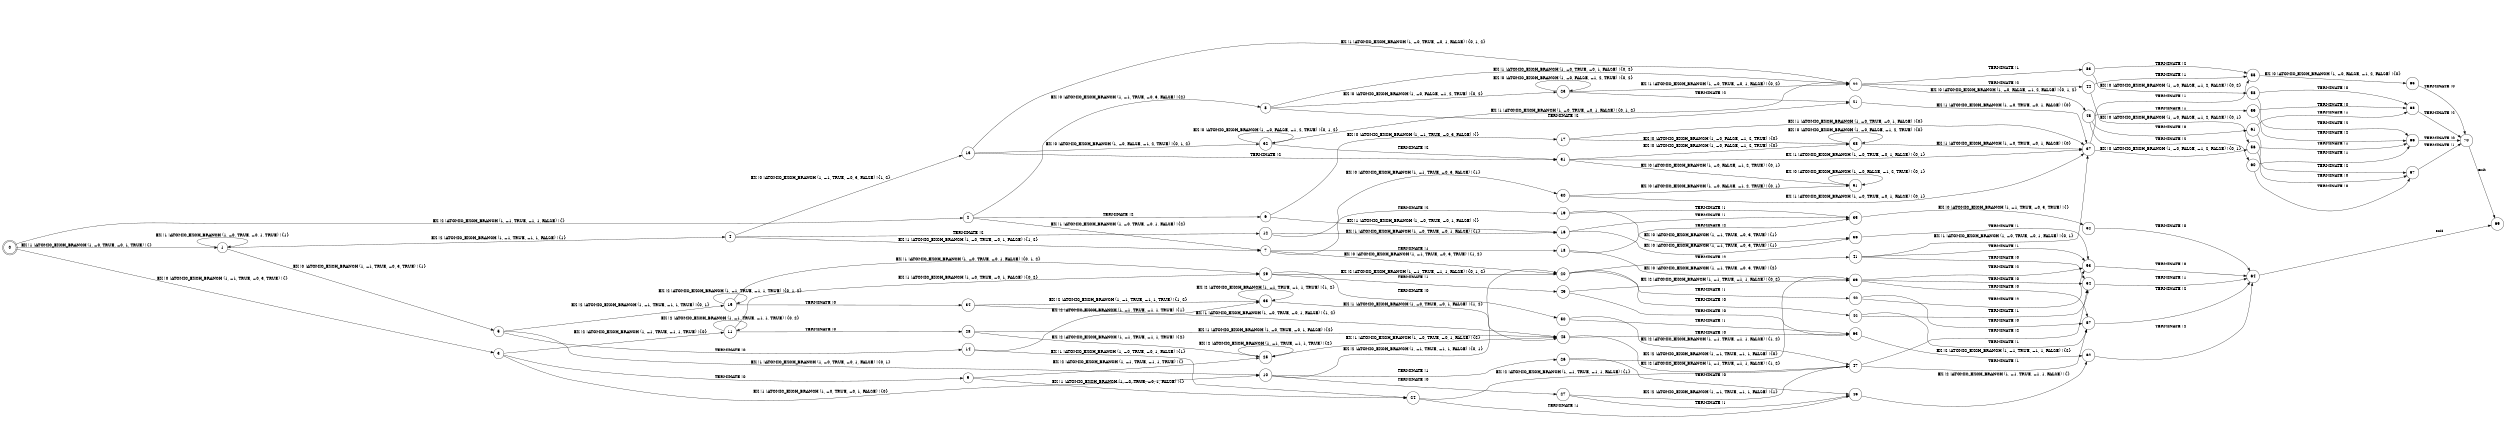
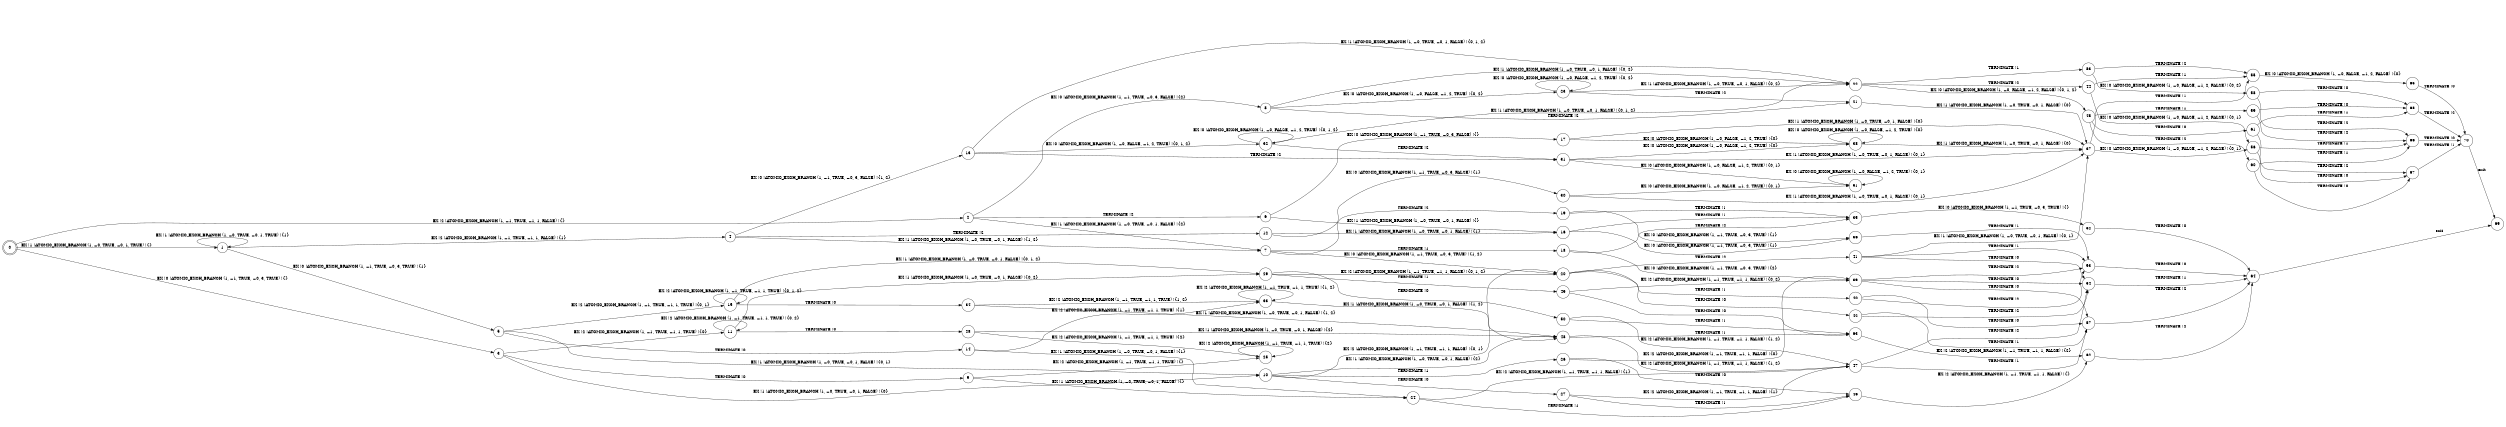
edge "42" -> "54": label "TERMINATE !1" -> "TERMINATE !2"
edge "48" -> "63": label "TERMINATE !0" -> "TERMINATE !1"
edge "25" -> "48": now "10" -> "48"
